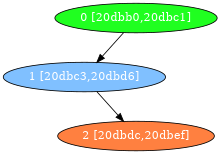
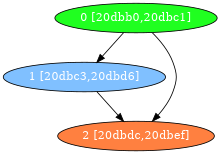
edge "0 [20dbb0,20dbc1]" -> "2 [20dbdc,20dbef]": added
